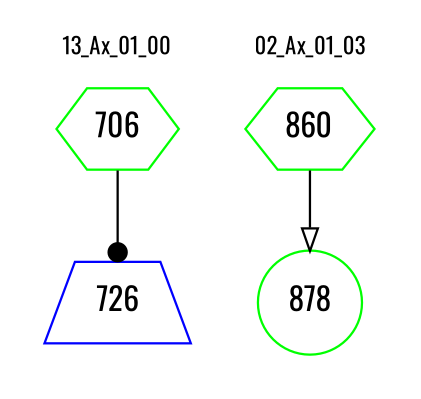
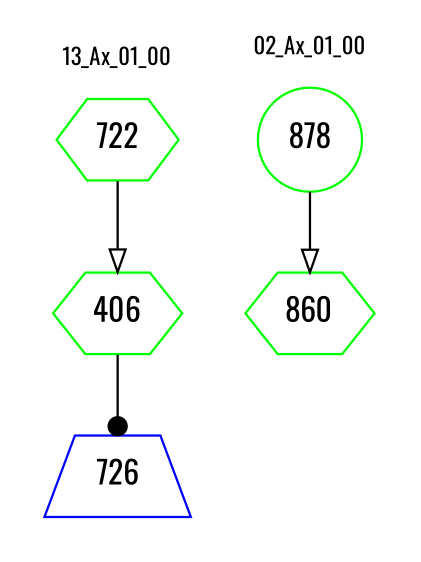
cluster "02_Ax_01_03": label "02_Ax_01_03" -> "02_Ax_01_00"
node "706": label "706" -> "406"
node "722": added
edge "860" -> "878": reversed
